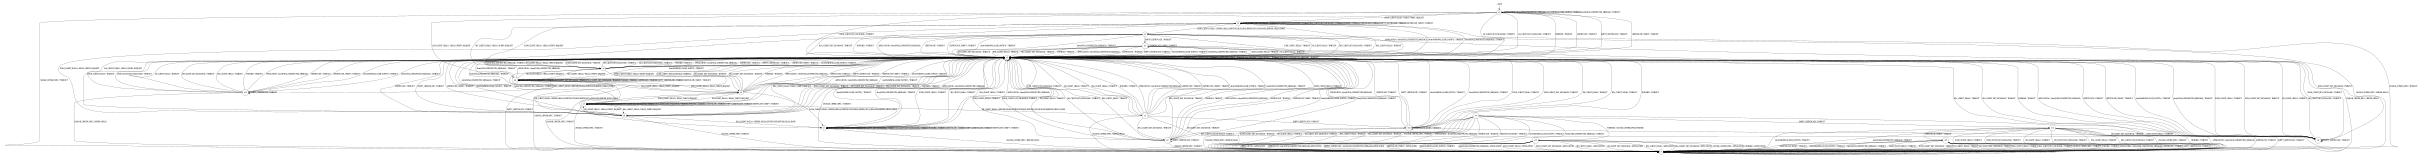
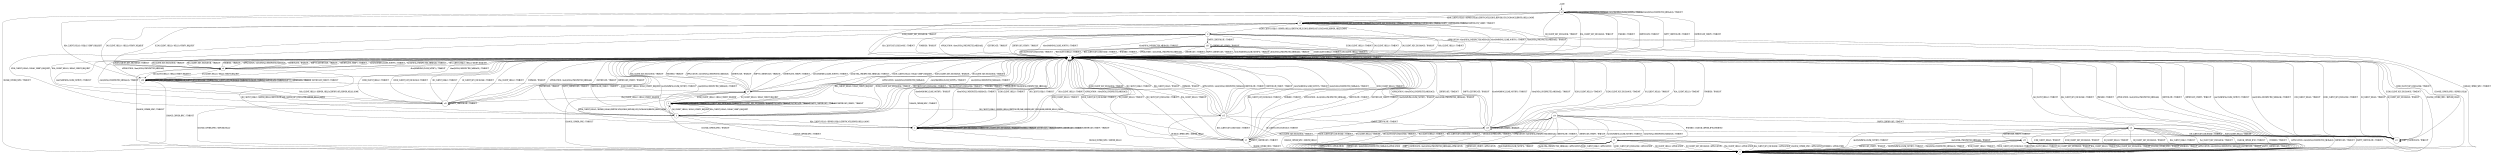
edge "s0" -> "s2": label "ECDH_CLIENT_HELLO / HELLO_VERIFY_REQUEST" -> "ECDH_CLIENT_HELLO / SERVER_HELLO,CERTIFICATE,ECDHE_SERVER_KEY_EXCHANGE,SERVER_HELLO_DONE"
edge "s9" -> "s50": now "s9" -> "s12"
edge "s6" -> "s1": label "EMPTY_CERTIFICATE / TIMEOUT" -> "CHANGE_CIPHER_SPEC / TIMEOUT"
